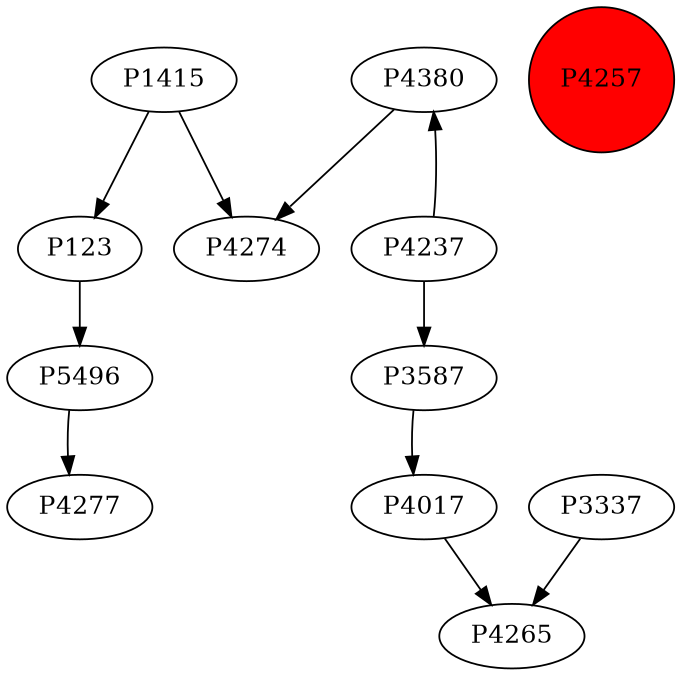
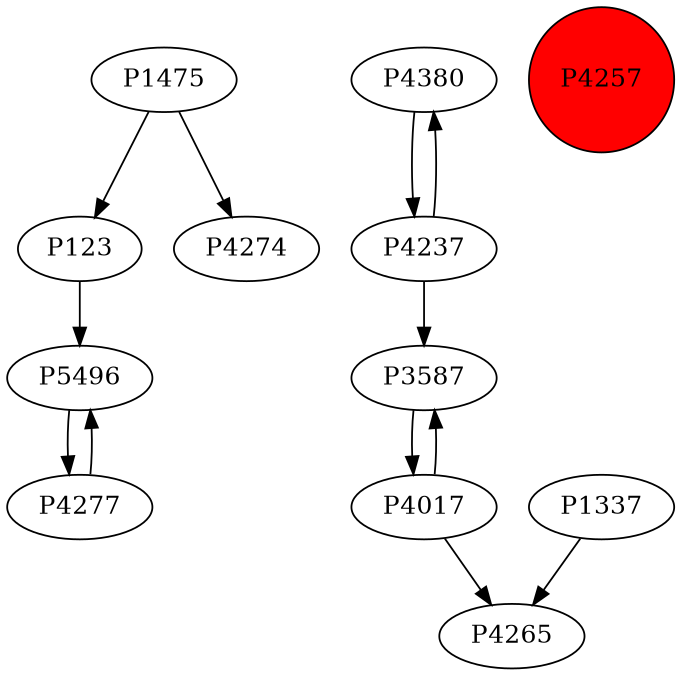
node "P1415": label "P1415" -> "P1475"
edge "P4380" -> "P4274": now "P4380" -> "P4237"
edge "P4277" -> "P5496": added
edge "P4017" -> "P3587": added
node "P3337": label "P3337" -> "P1337"
